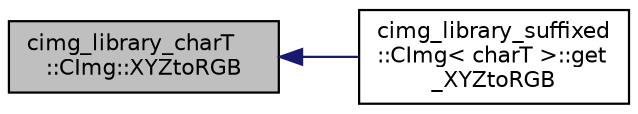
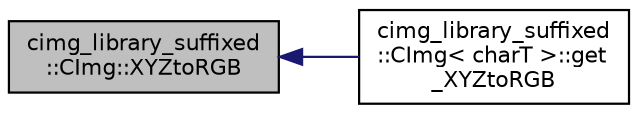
node "cimg_library_charT ::CImg::XYZtoRGB": label "cimg_library_charT ::CImg::XYZtoRGB" -> "cimg_library_suffixed ::CImg::XYZtoRGB"
